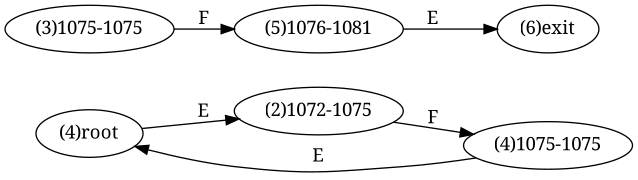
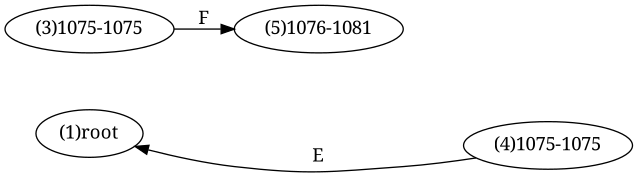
node "(6)exit": removed
node "(2)1072-1075": removed
node "(4)root": label "(4)root" -> "(1)root"
